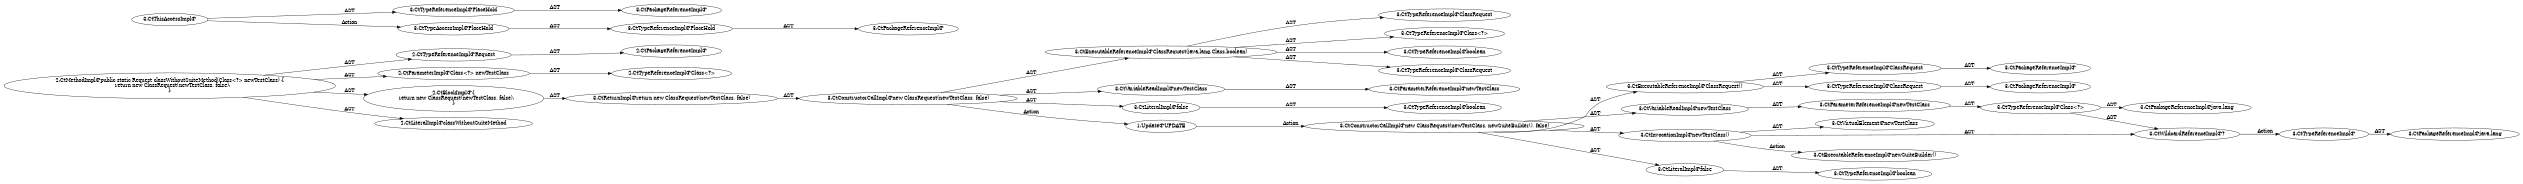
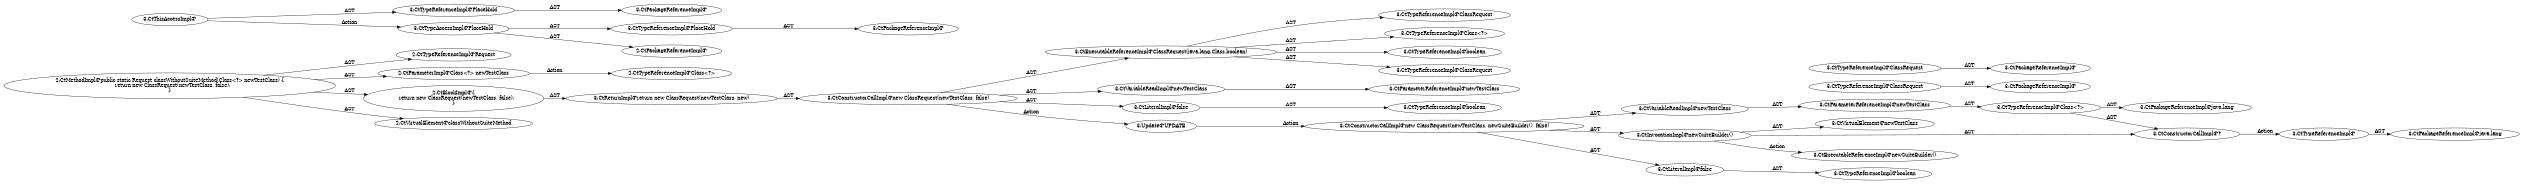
edge "2:CtTypeReferenceImpl@Request" -> "2:CtPackageReferenceImpl@": now "3:CtTypeAccessImpl@PlaceHold" -> "2:CtPackageReferenceImpl@"
edge "2:CtParameterImpl@Class<?> newTestClass" -> "2:CtTypeReferenceImpl@Class<?>": label "AST" -> "Action"
node "3:CtExecutableReferenceImpl@ClassRequest()": removed
node "3:CtReturnImpl@return new ClassRequest(newTestClass, false)": label "3:CtReturnImpl@return new ClassRequest(newTestClass, false)" -> "3:CtReturnImpl@return new ClassRequest(newTestClass, new)"
node "2:CtLiteralImpl@classWithoutSuiteMethod": label "2:CtLiteralImpl@classWithoutSuiteMethod" -> "2:CtVirtualElement@classWithoutSuiteMethod"
node "1:Update@UPDATE": label "1:Update@UPDATE" -> "3:Update@UPDATE"
node "3:CtWildcardReferenceImpl@?": label "3:CtWildcardReferenceImpl@?" -> "3:CtConstructorCallImpl@?"
node "3:CtInvocationImpl@newTestClass()": label "3:CtInvocationImpl@newTestClass()" -> "3:CtInvocationImpl@newSuiteBuilder()"
